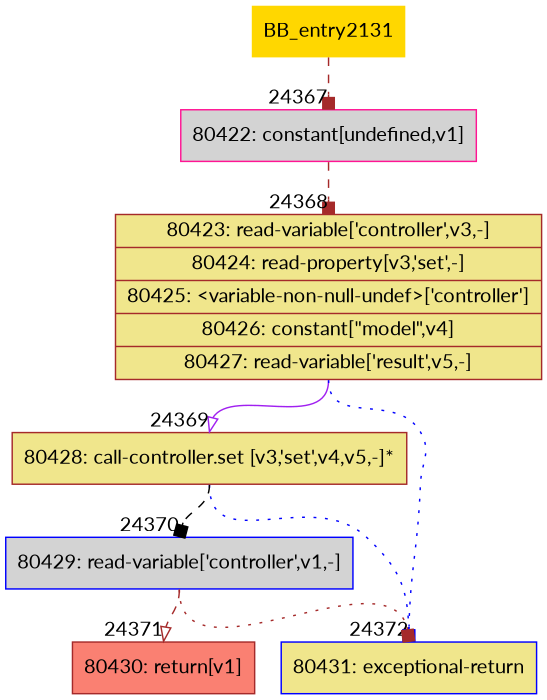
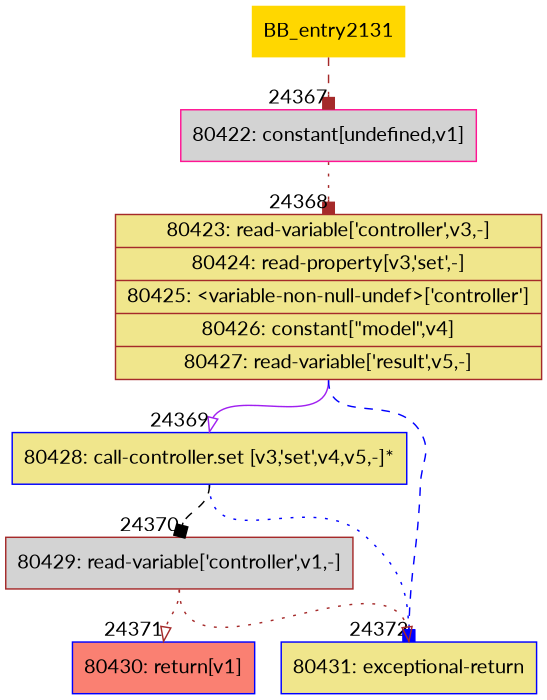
edge "80422: constant[undefined,v1]" -> "80423: read-variable['controller',v3,-]": style dashed -> dotted
node "80428: call-controller.set [v3,'set',v4,v5,-]*": color brown -> blue
edge "80423: read-variable['controller',v3,-]" -> "80431: exceptional-return": style dotted -> dashed
node "80429: read-variable['controller',v1,-]": color blue -> brown
edge "80429: read-variable['controller',v1,-]" -> "80430: return[v1]": style dashed -> dotted
edge "80429: read-variable['controller',v1,-]" -> "80431: exceptional-return": arrowhead box -> onormal
node "80430: return[v1]": color brown -> blue
